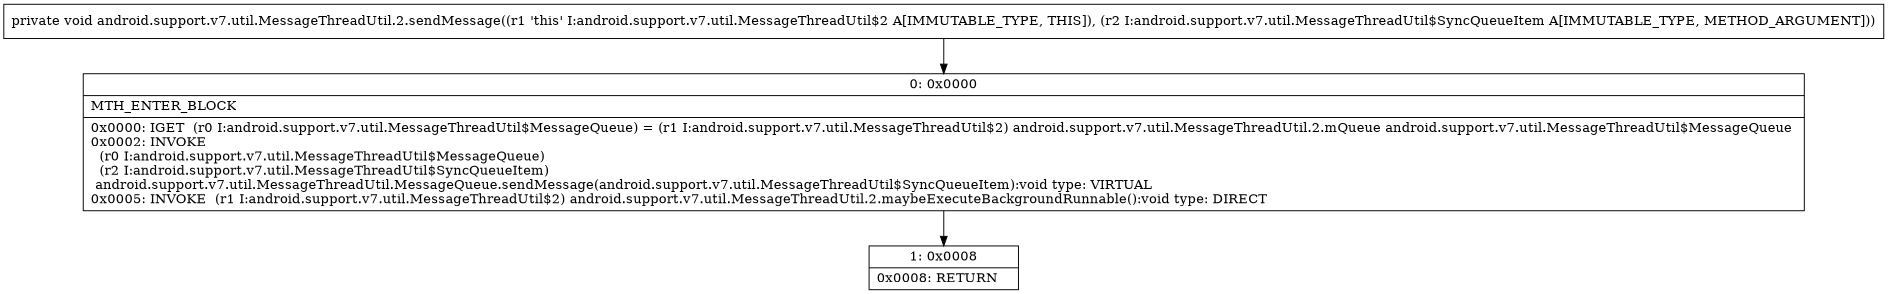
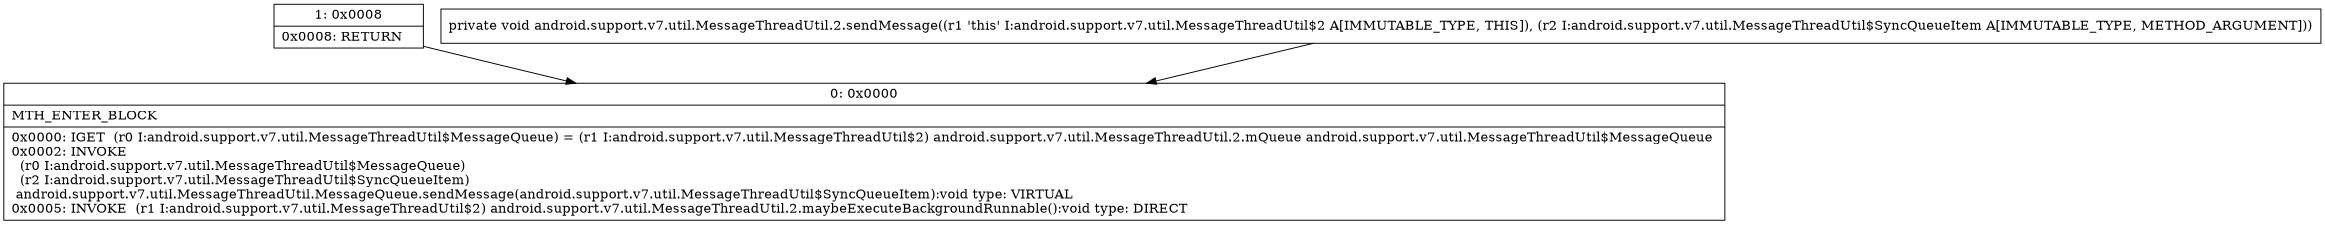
edge "0: 0x0000" -> "1: 0x0008": reversed
